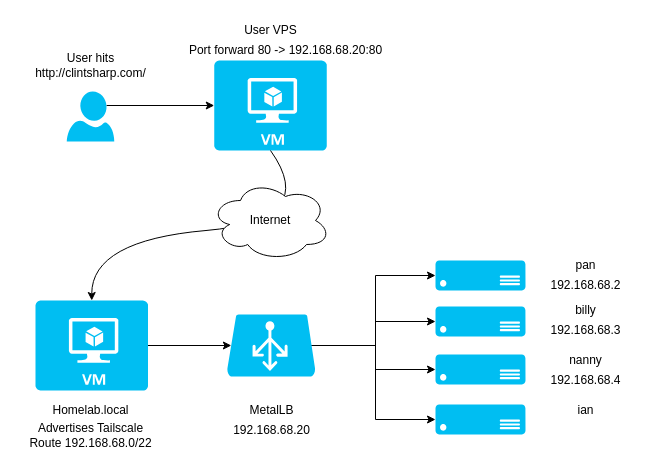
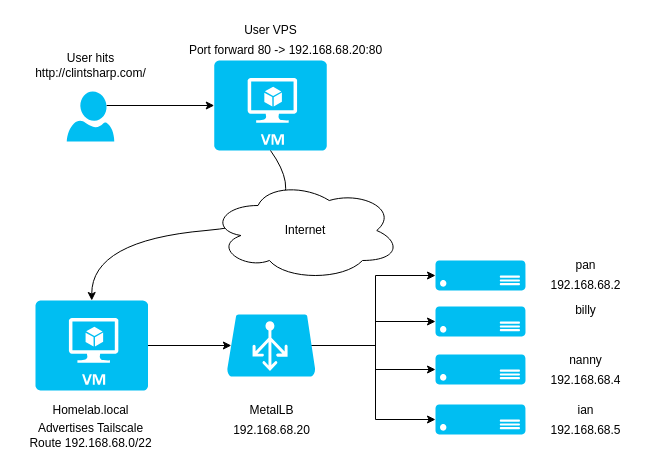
node "Internet": size 120x80 -> 190x100
node "192.168.68.3": removed
node "192.168.68.5": added
